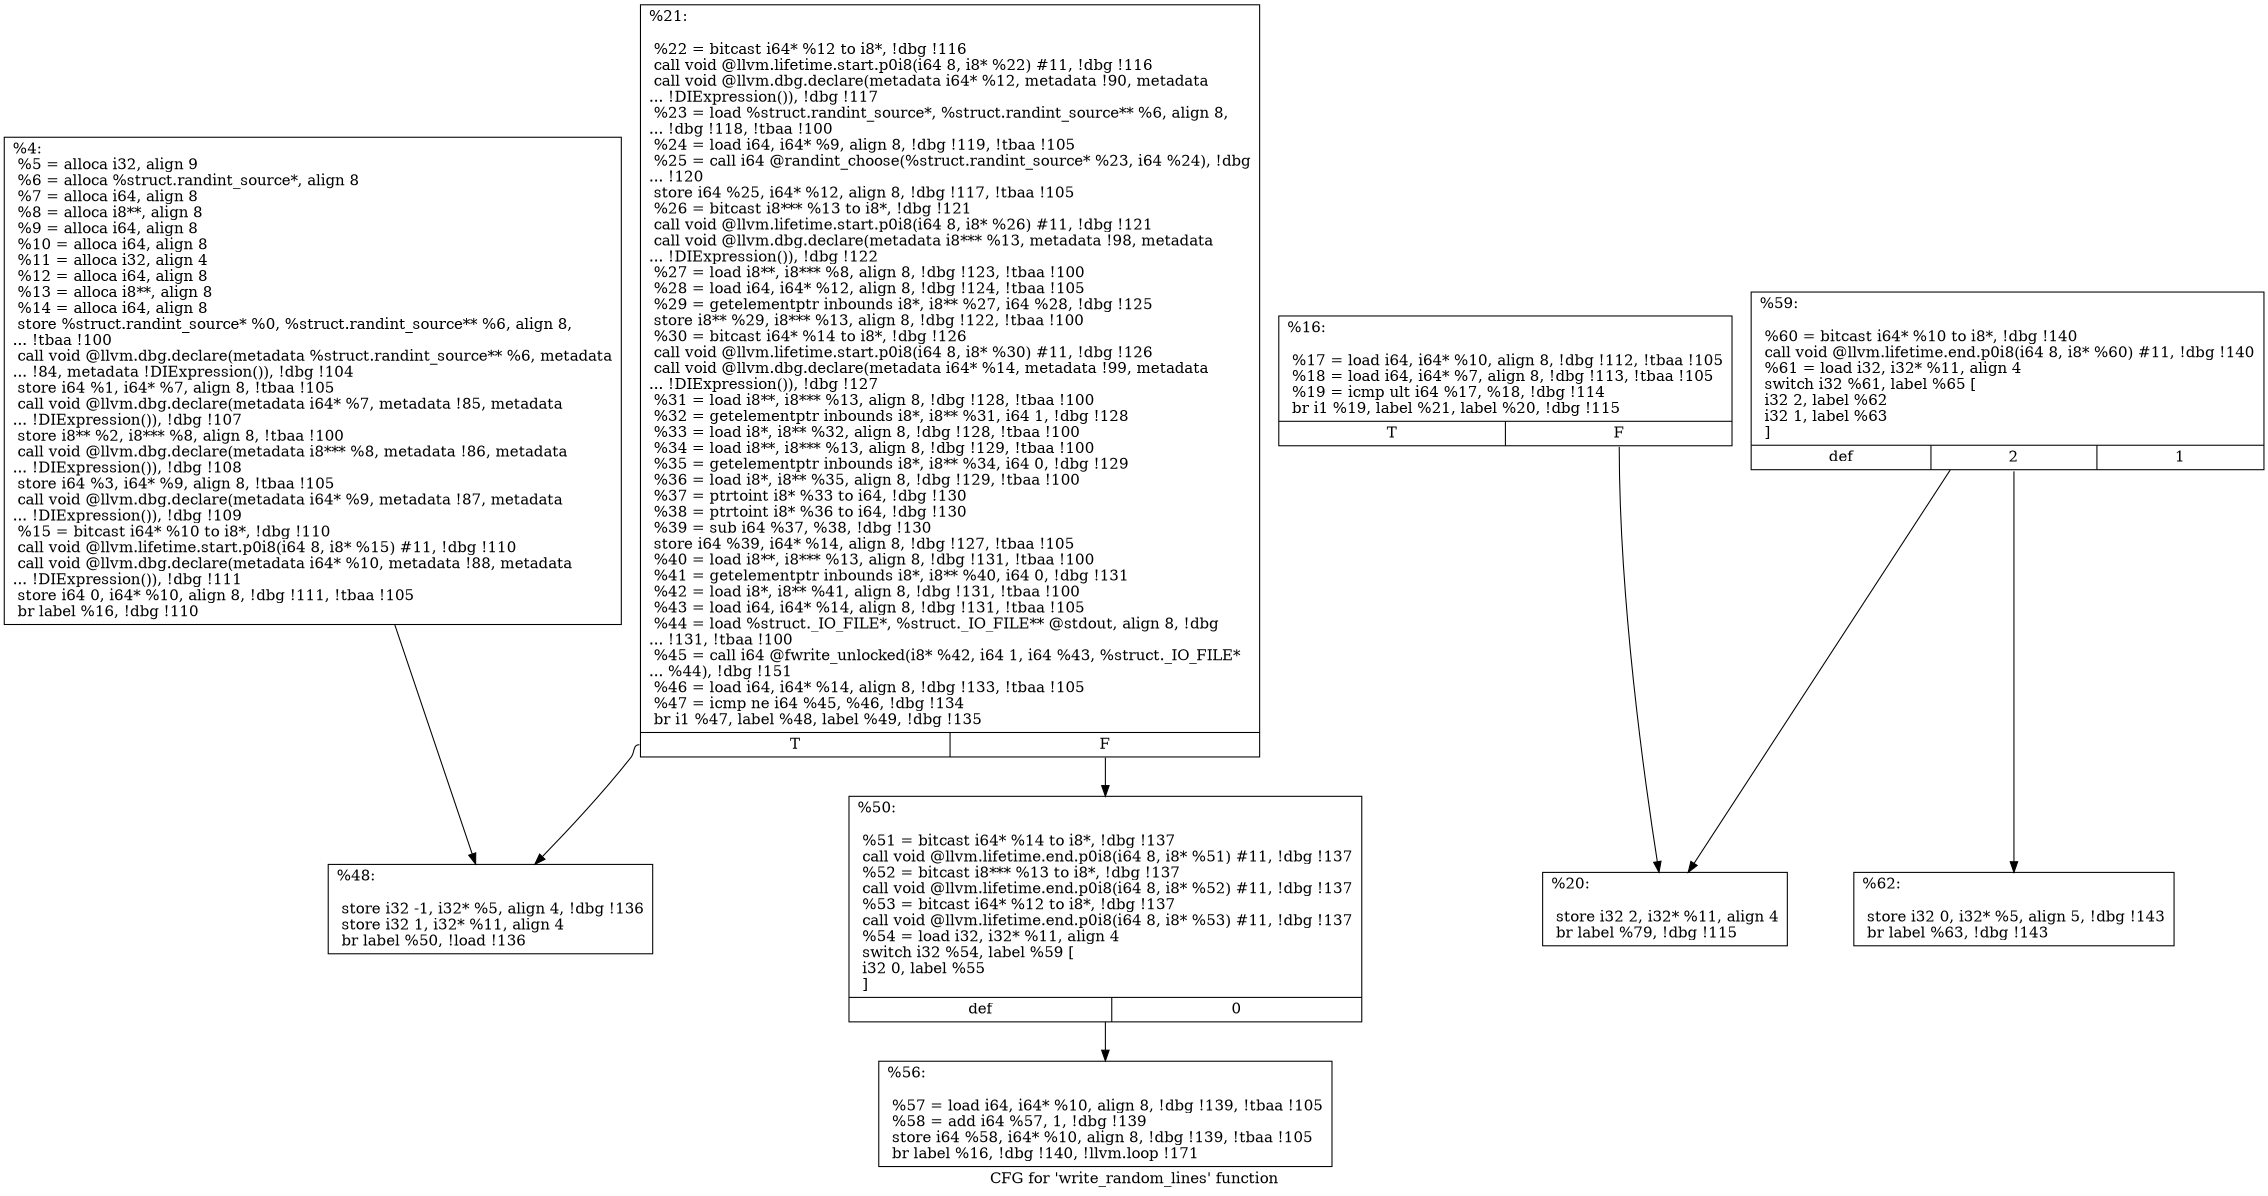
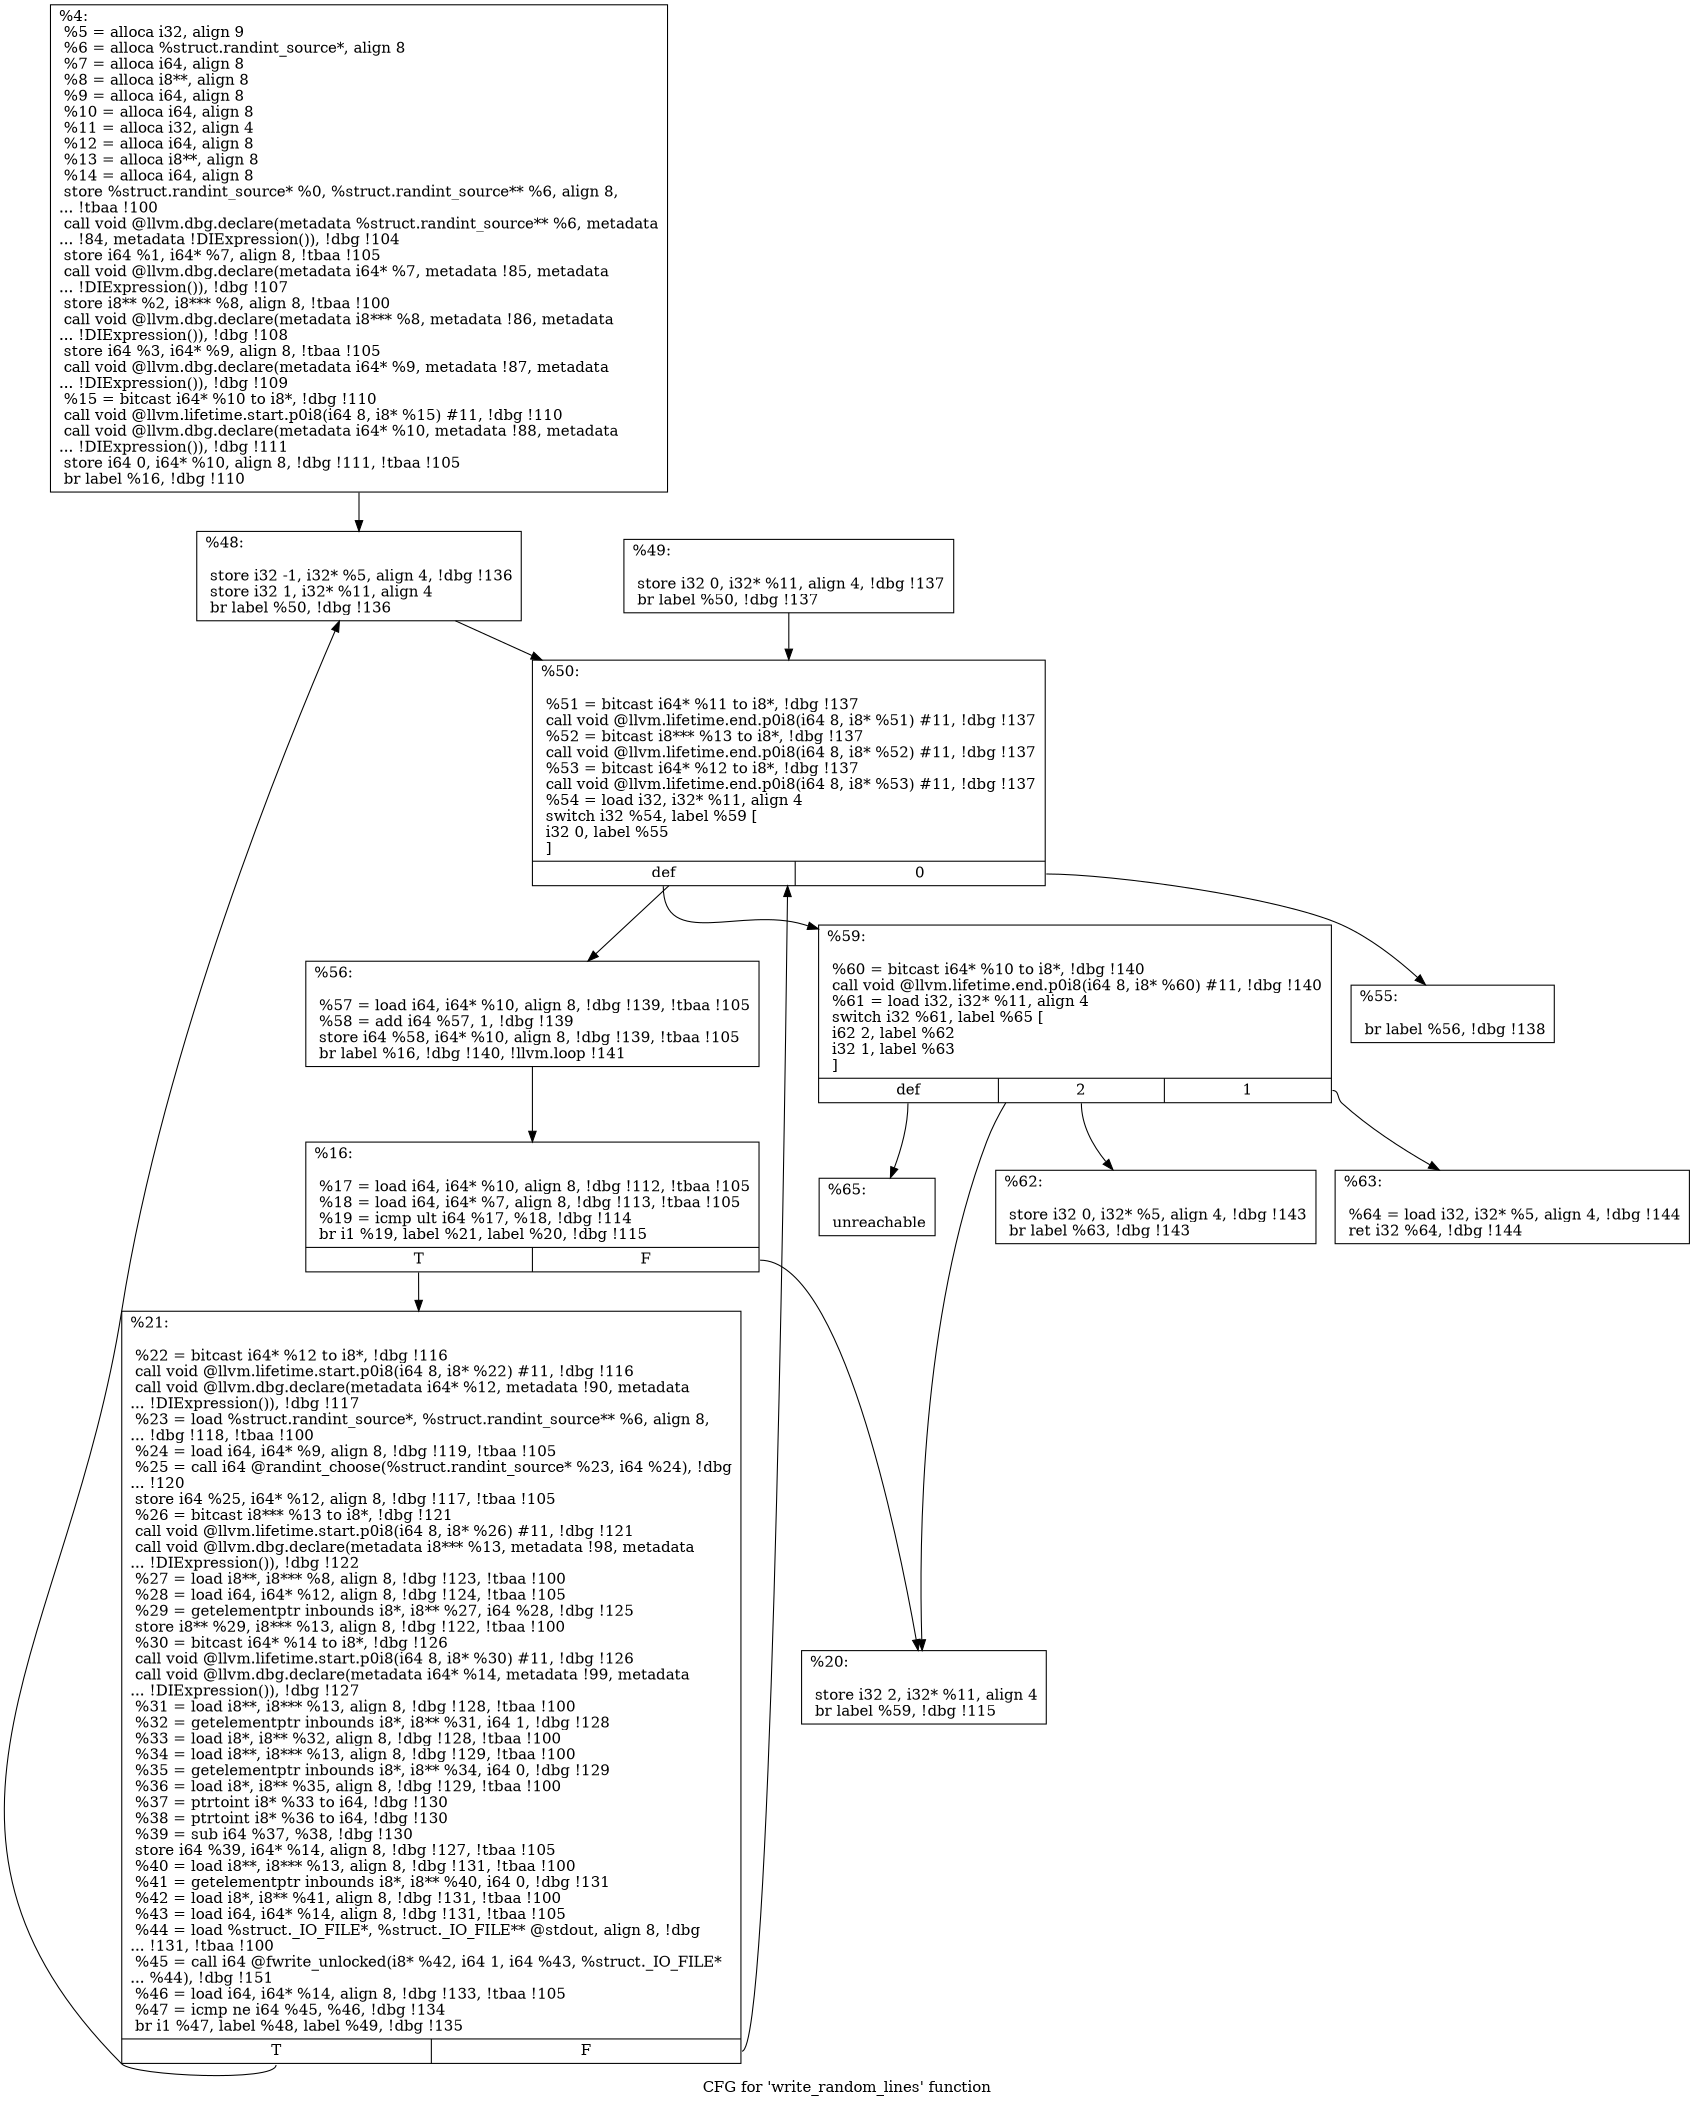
node "%59:": text "i32 2, label %62" -> "i62 2, label %62"
node "%49:": added
edge "%48:" -> "%50:": added
node "%50:": text "%51 = bitcast i64* %14 to i8*, !dbg !137" -> "%51 = bitcast i64* %11 to i8*, !dbg !137"
node "%62:": text "store i32 0, i32* %5, align 5, !dbg !143" -> "store i32 0, i32* %5, align 4, !dbg !143"
edge "%50:" -> "%59:": added
node "%20:": text "br label %79, !dbg !115" -> "br label %59, !dbg !115"
node "%48:": text "br label %50, !load !136" -> "br label %50, !dbg !136"
node "%55:": added
edge "%56:" -> "%16:": added
node "%56:": text "br label %16, !dbg !140, !llvm.loop !171" -> "br label %16, !dbg !140, !llvm.loop !141"
node "%65:": added
node "%63:": added
edge "%16:" -> "%21:": added
